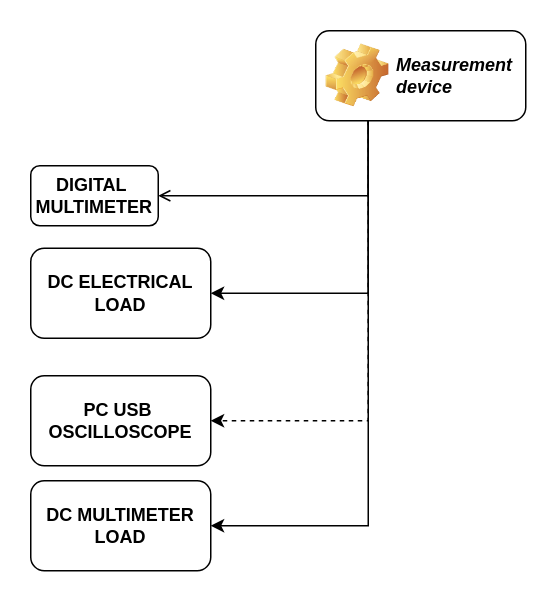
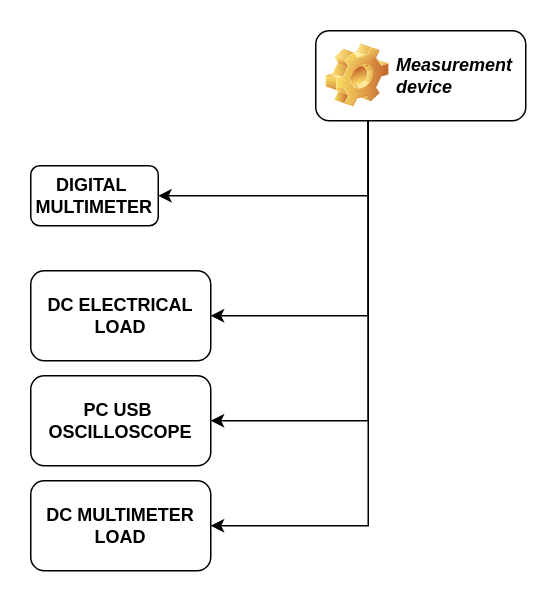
edge "Measurement device" -> "DIGITAL MULTIMETER": arrowhead open -> classic
node "DC ELECTRICAL LOAD": moved (121, 293) -> (121, 316)
edge "Measurement device" -> "PC USB OSCILLOSCOPE": style dashed -> solid
